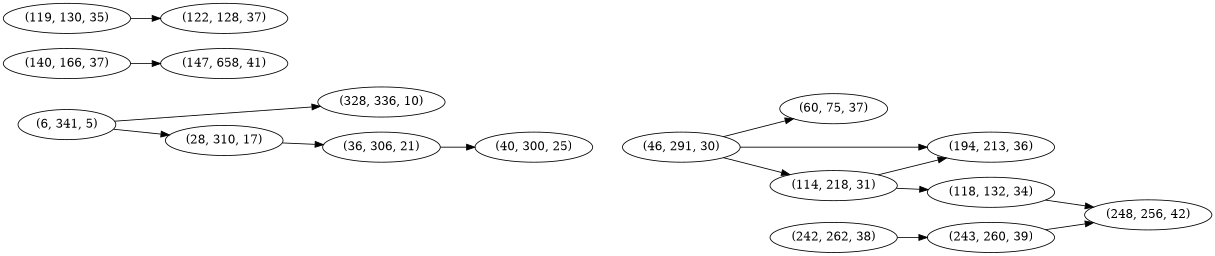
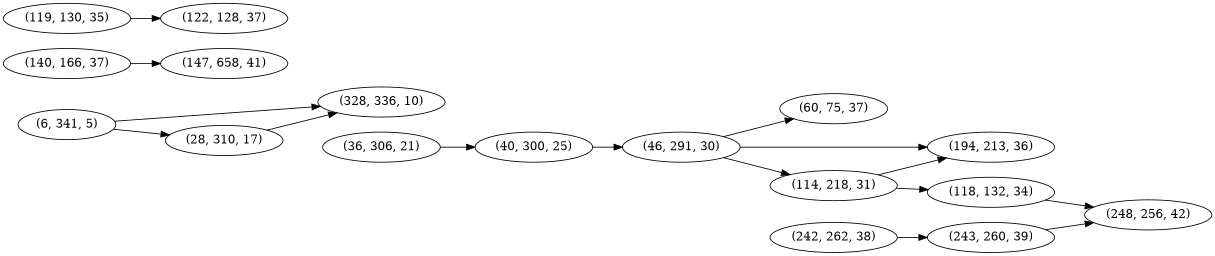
edge "(28, 310, 17)" -> "(36, 306, 21)": now "(28, 310, 17)" -> "(328, 336, 10)"
edge "(40, 300, 25)" -> "(46, 291, 30)": added
